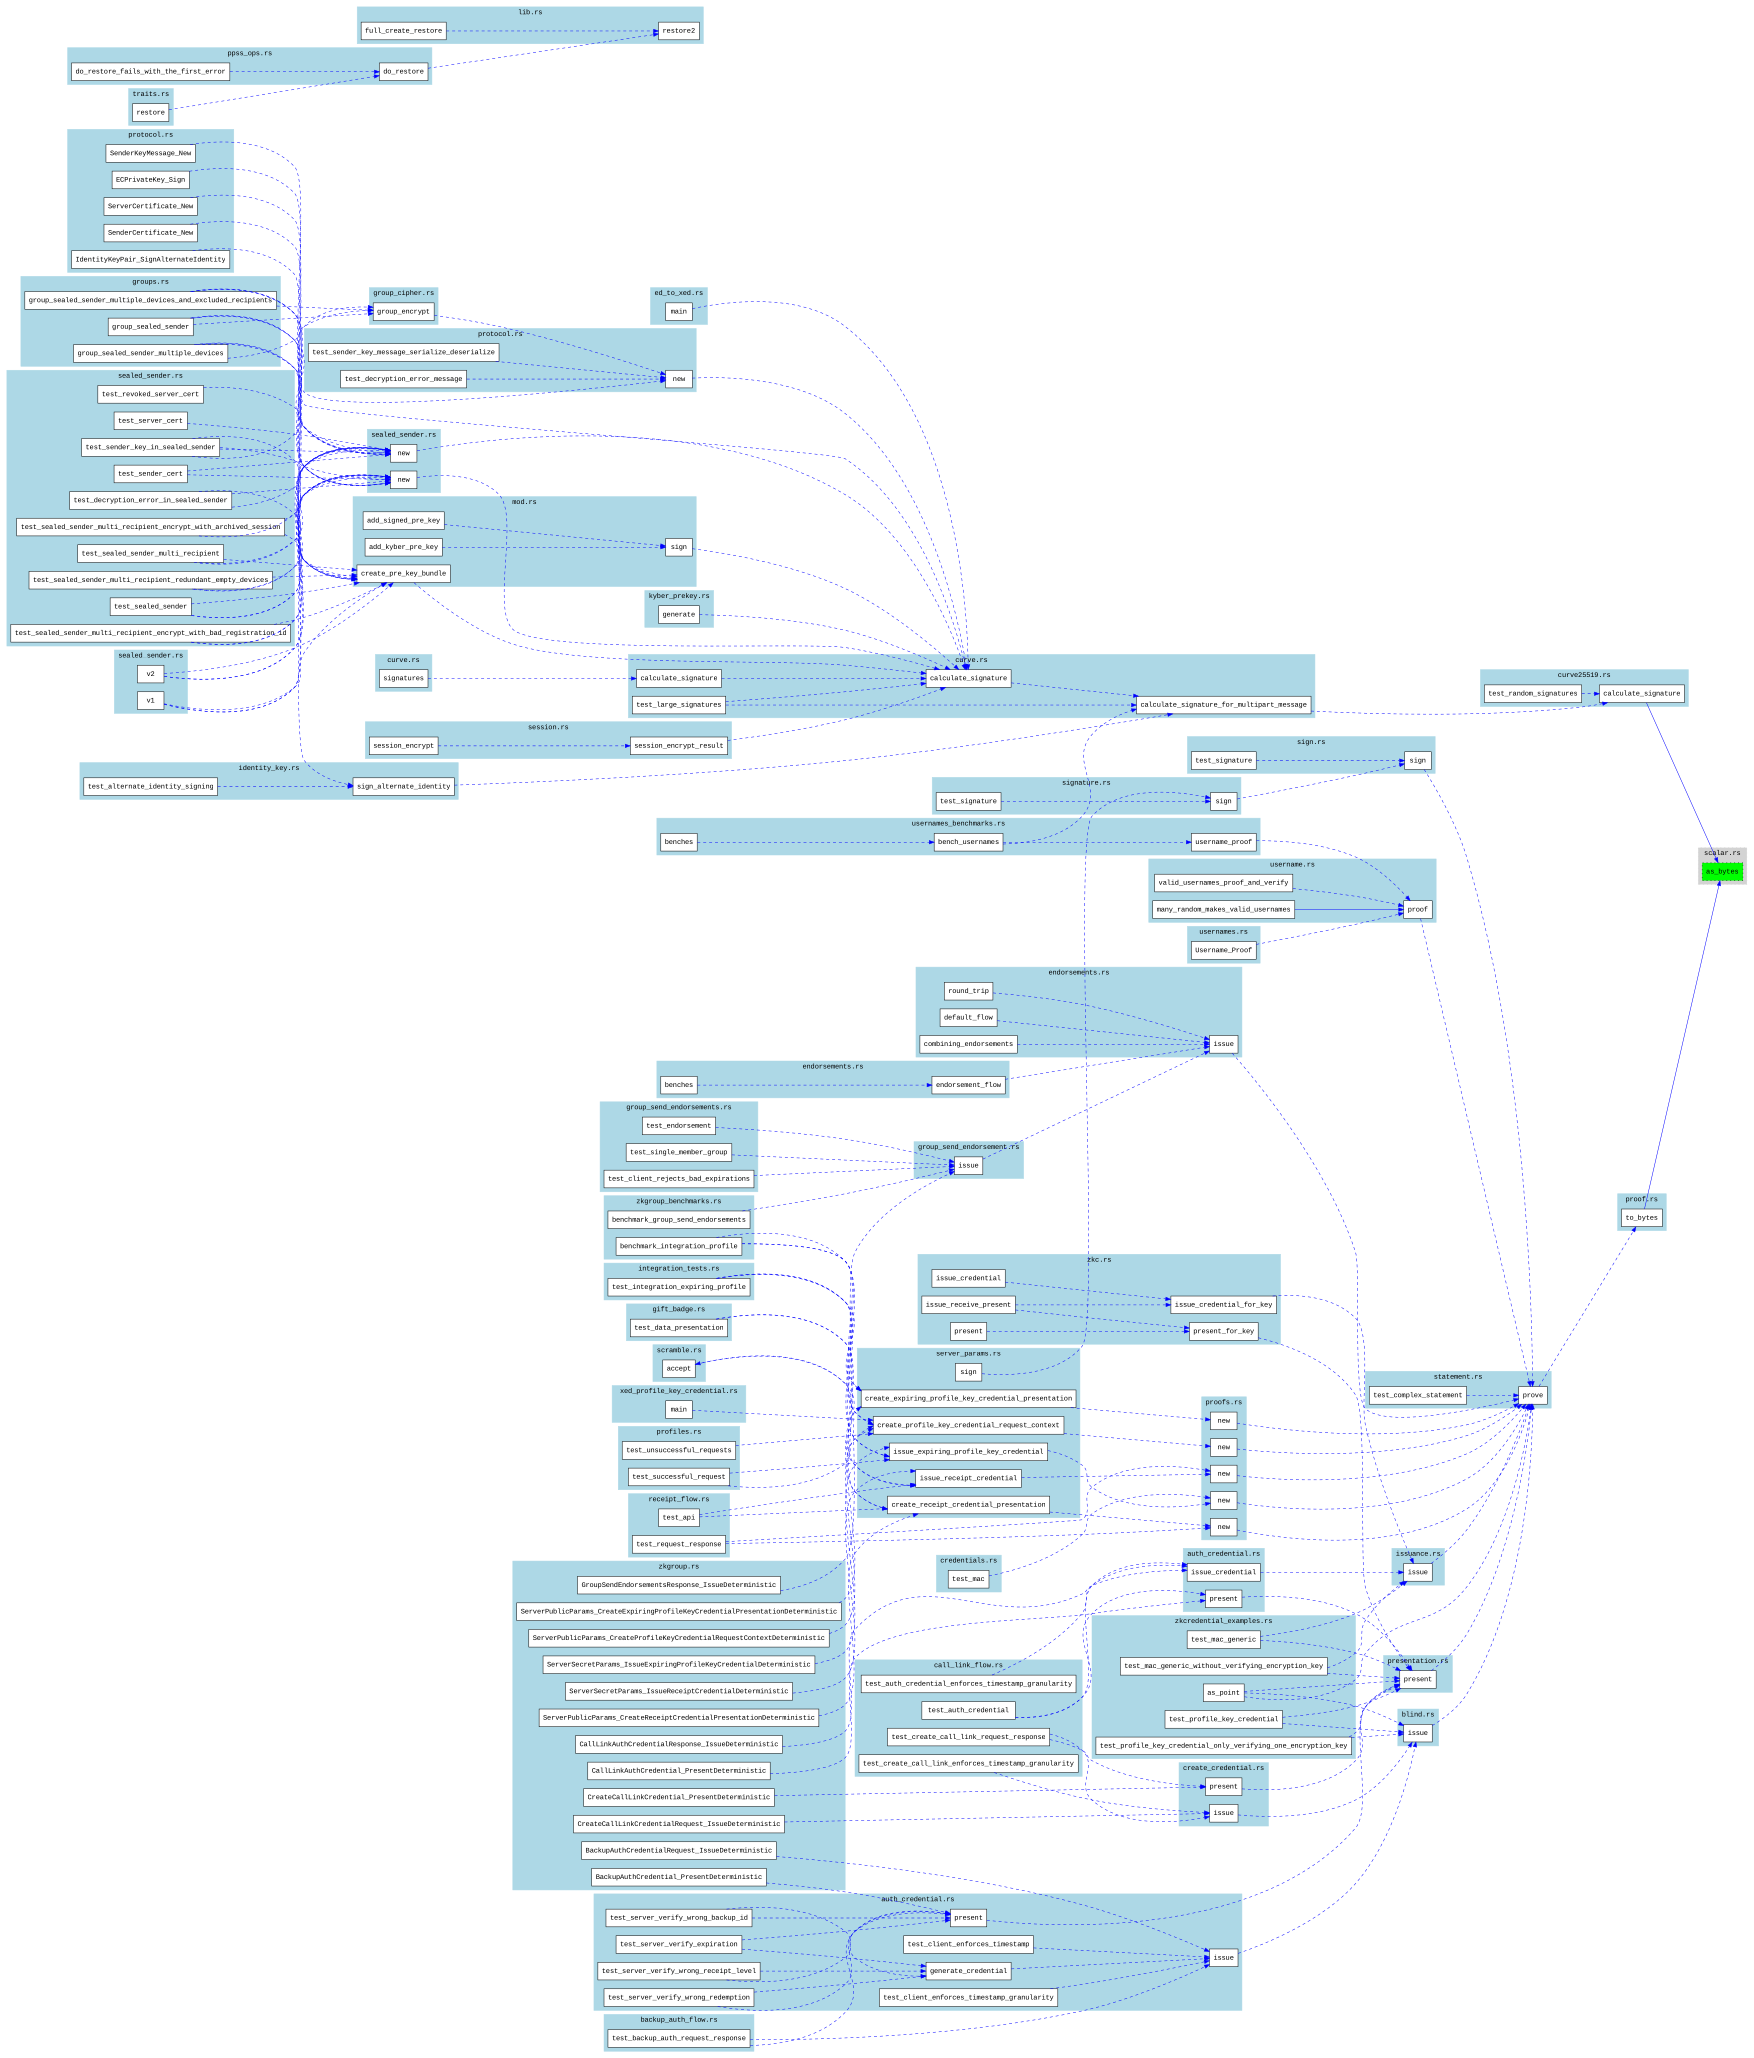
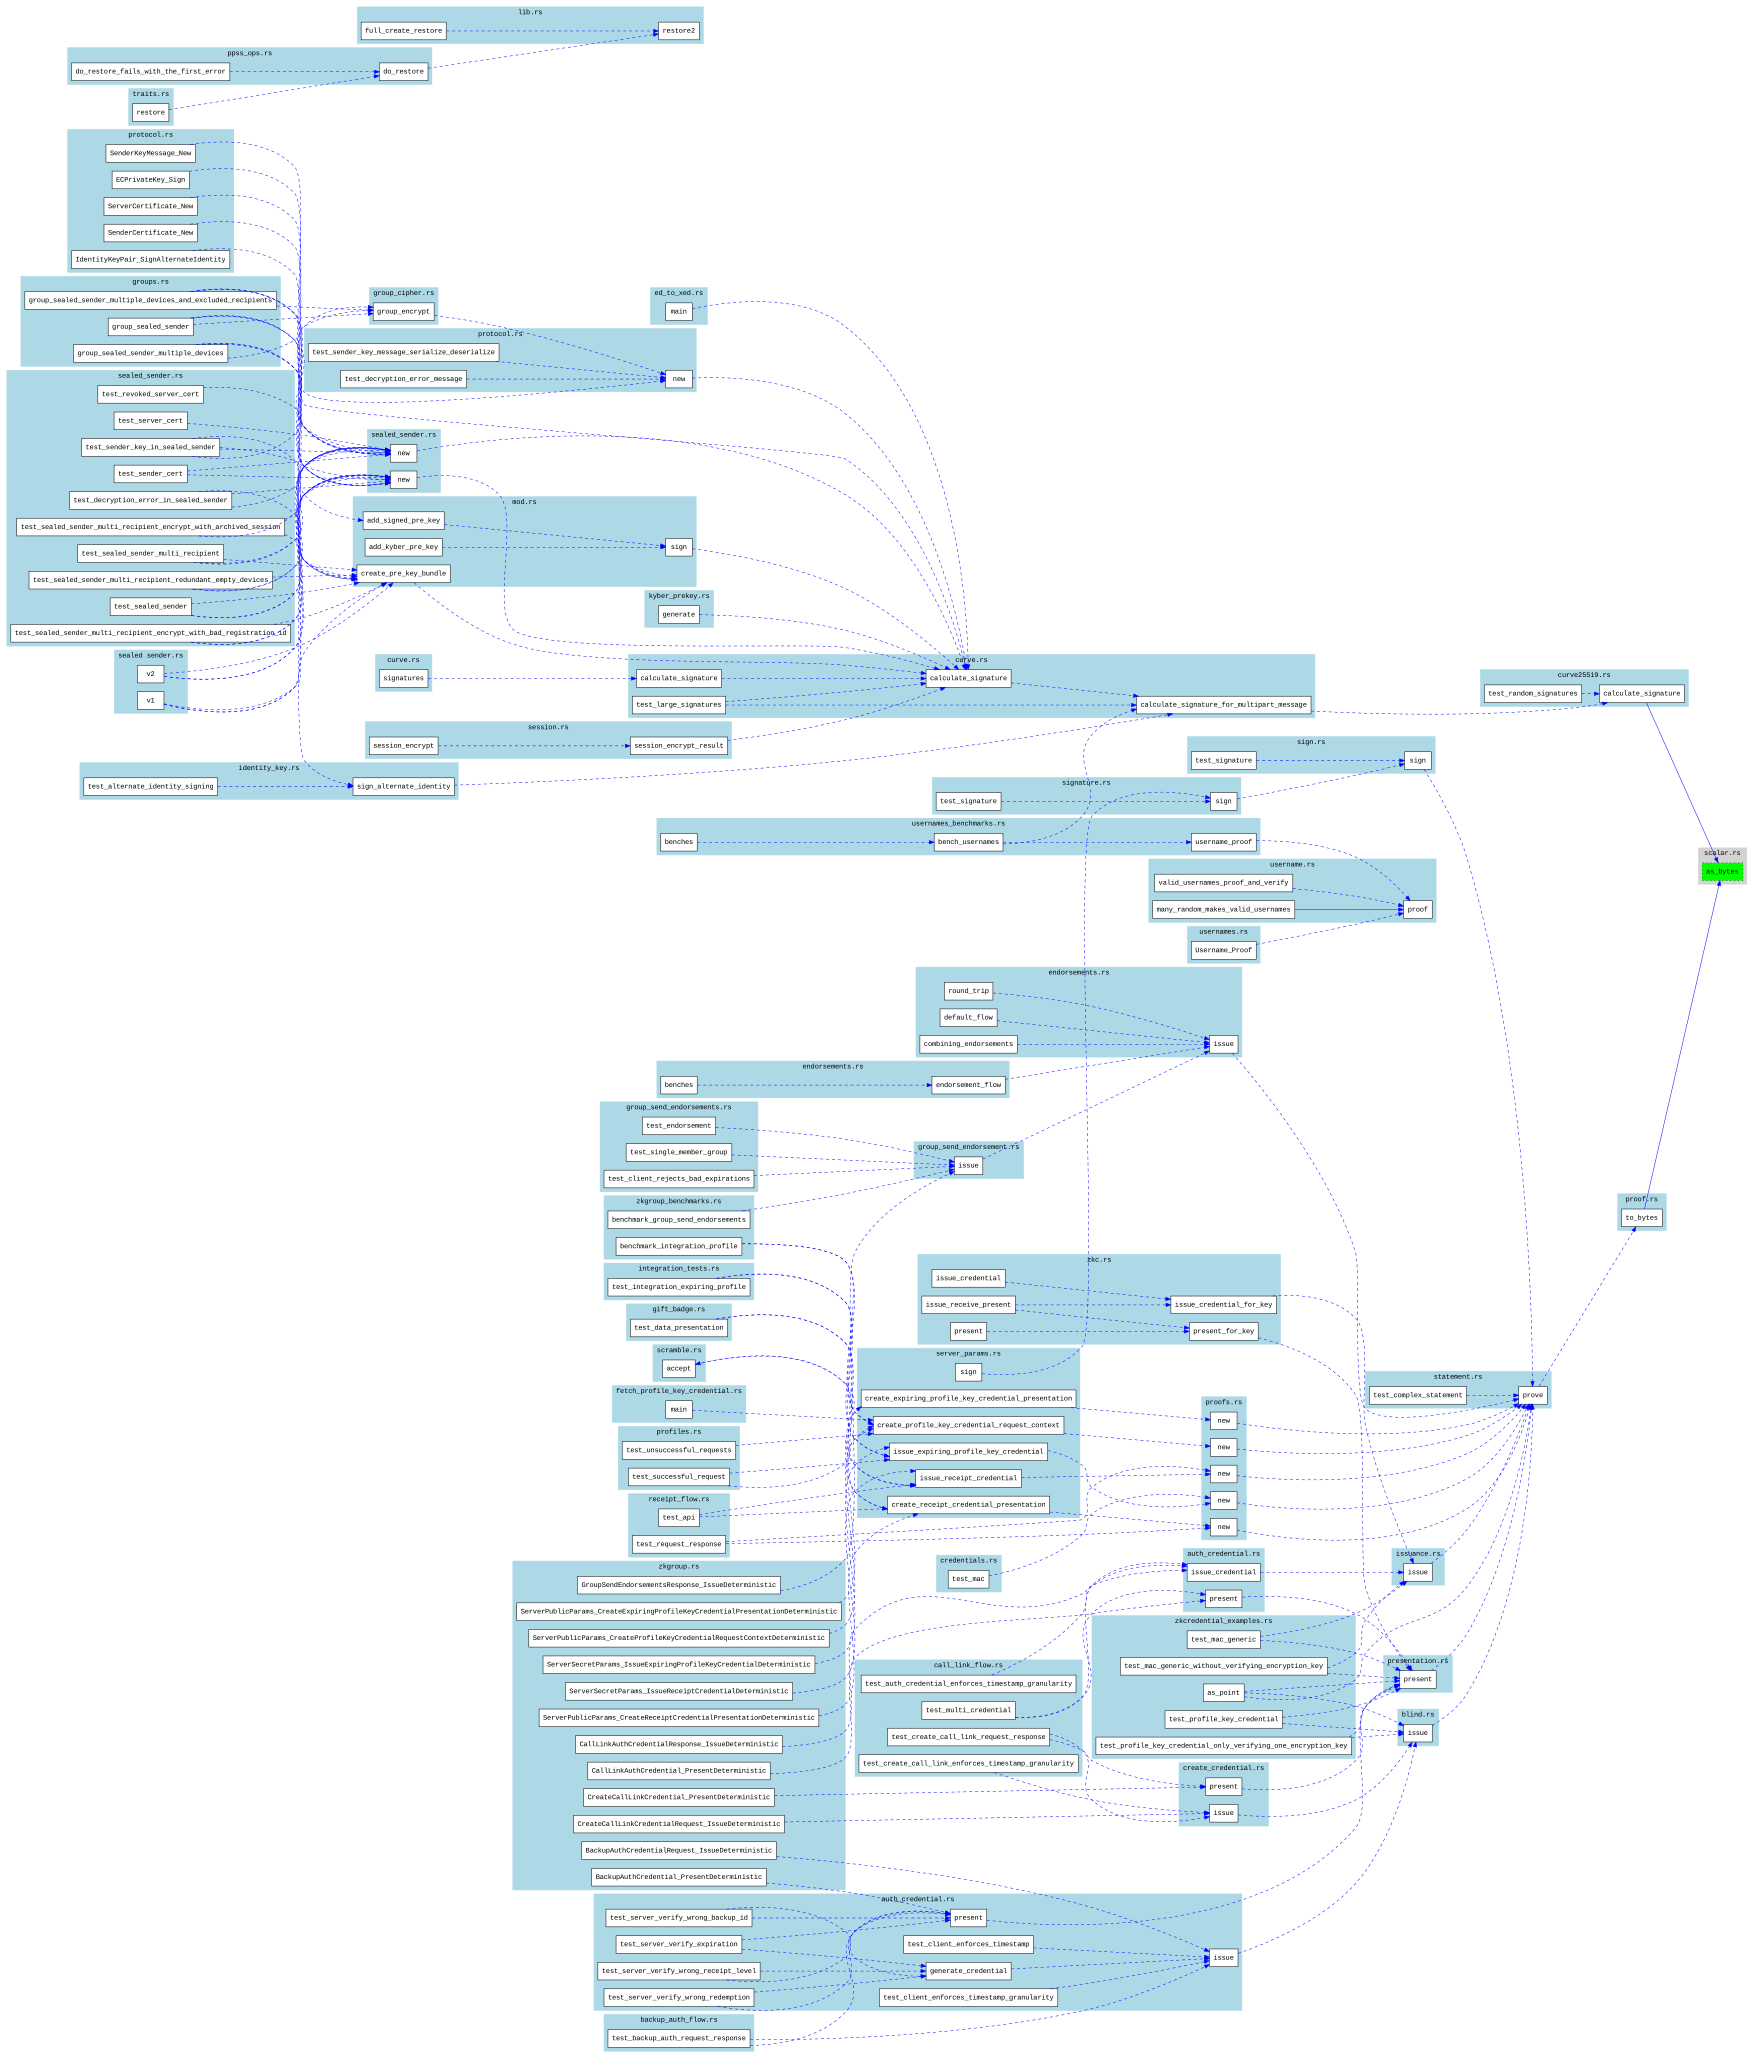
edge "group_sealed_sender_multiple_devices" -> "create_pre_key_bundle": now "group_sealed_sender_multiple_devices" -> "add_signed_pre_key"
edge "proof" -> "prove": removed
edge "benchmark_integration_profile" -> "create_expiring_profile_key_credential_presentation": removed
edge "test_integration_expiring_profile" -> "create_expiring_profile_key_credential_presentation": removed
cluster "xed_profile_key_credential.rs": label "xed_profile_key_credential.rs" -> "fetch_profile_key_credential.rs"
node "test_auth_credential": label "test_auth_credential" -> "test_multi_credential"
